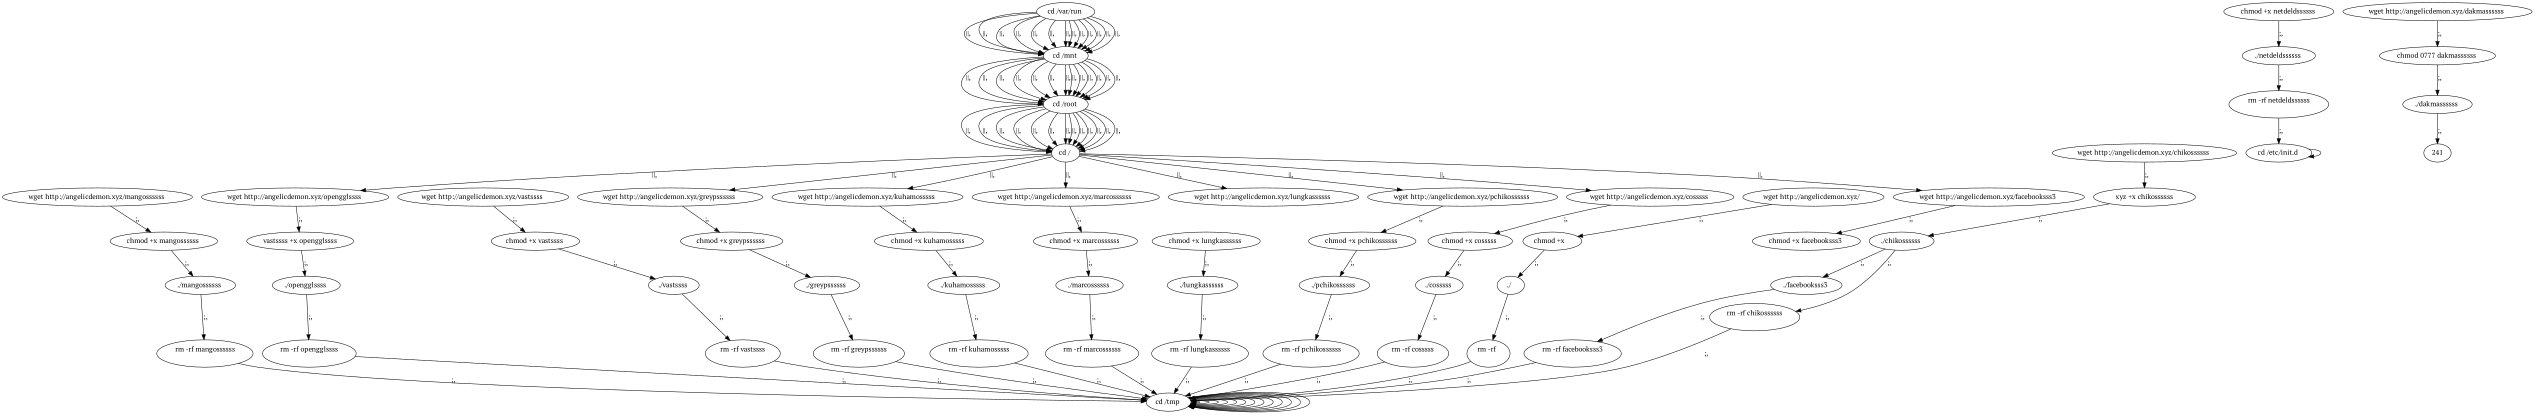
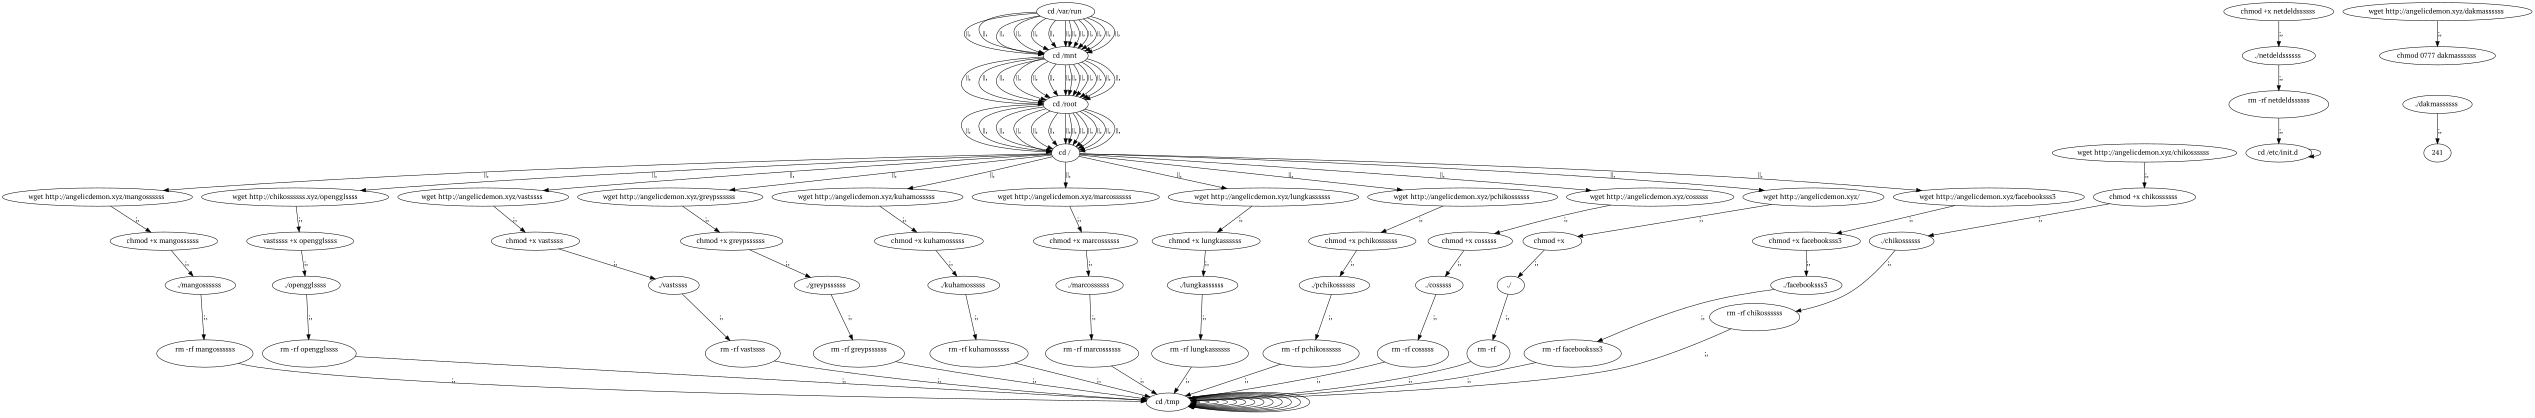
edge "chmod 0777 dakmassssss" -> "./dakmassssss": removed, label ";,"
edge "cd /" -> "wget http://angelicdemon.xyz/mangossssss": added, label "||,"
edge "cd /" -> "wget http://angelicdemon.xyz/": added, label "||,"
edge "cd /" -> "wget http://angelicdemon.xyz/vastssss": added, label "||,"
node "wget http://angelicdemon.xyz/opengglssss": label "wget http://angelicdemon.xyz/opengglssss" -> "wget http://chikossssss.xyz/opengglssss"
node "xyz +x chikossssss": label "xyz +x chikossssss" -> "chmod +x chikossssss"
edge "wget http://angelicdemon.xyz/lungkassssss" -> "chmod +x lungkassssss": added, label ";,"
edge "./chikossssss" -> "./facebooksss3": now "chmod +x facebooksss3" -> "./facebooksss3"
